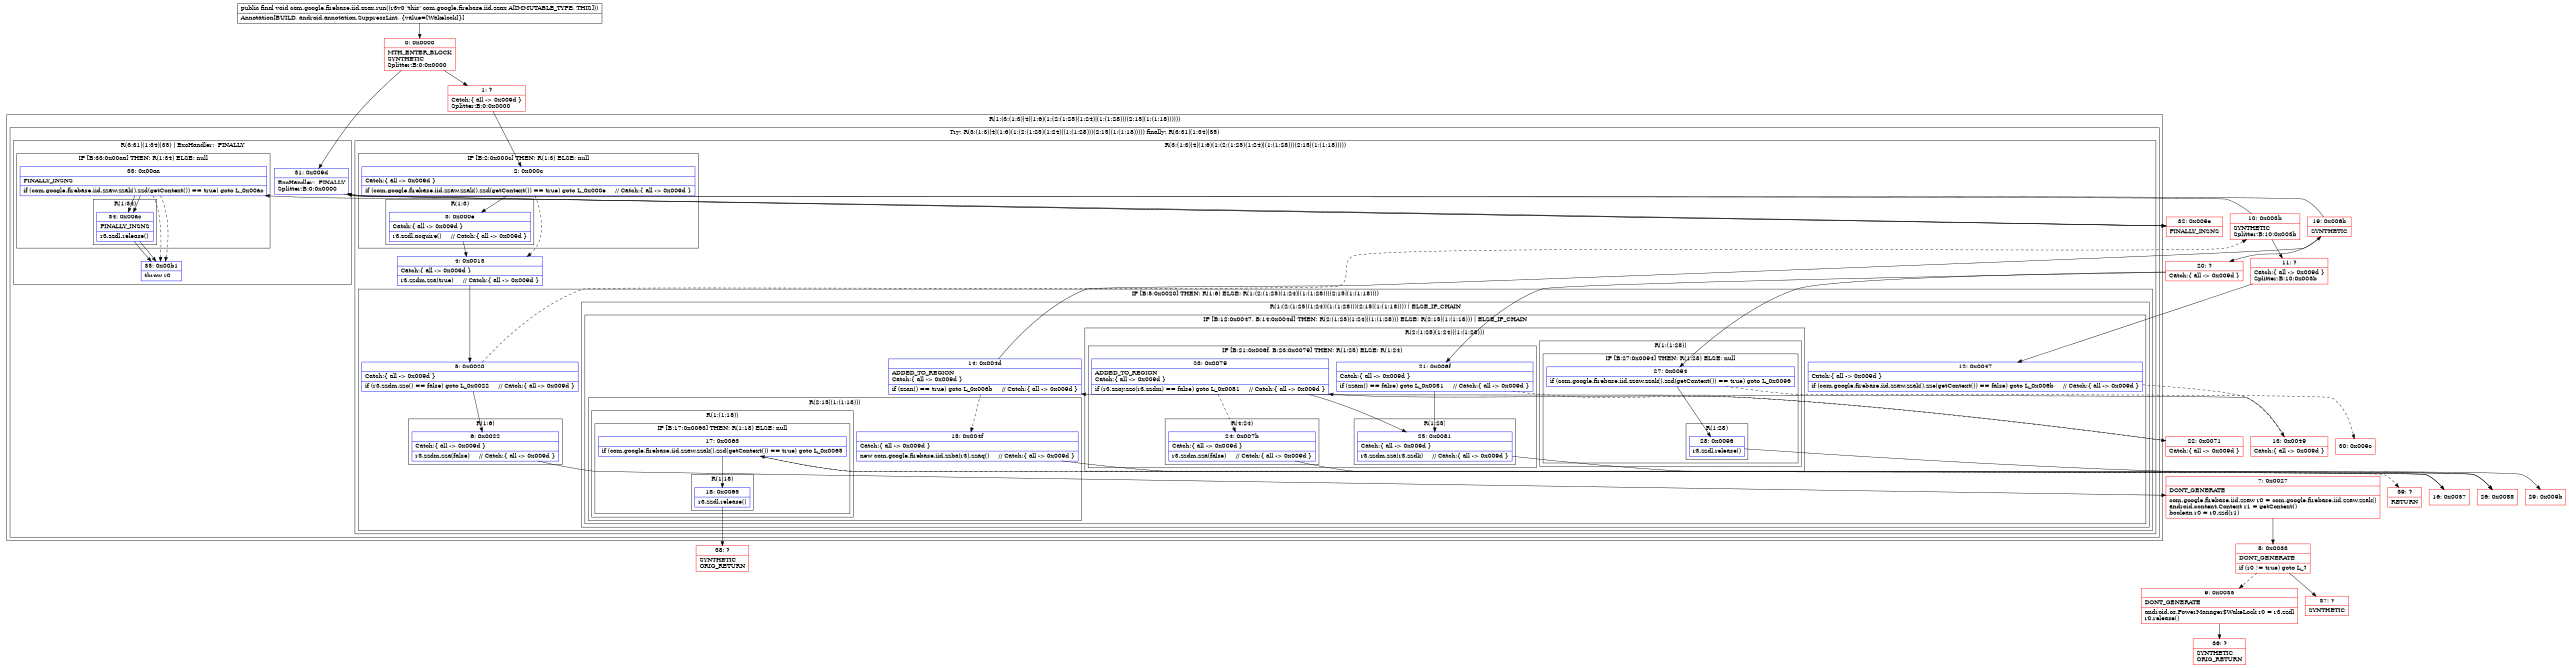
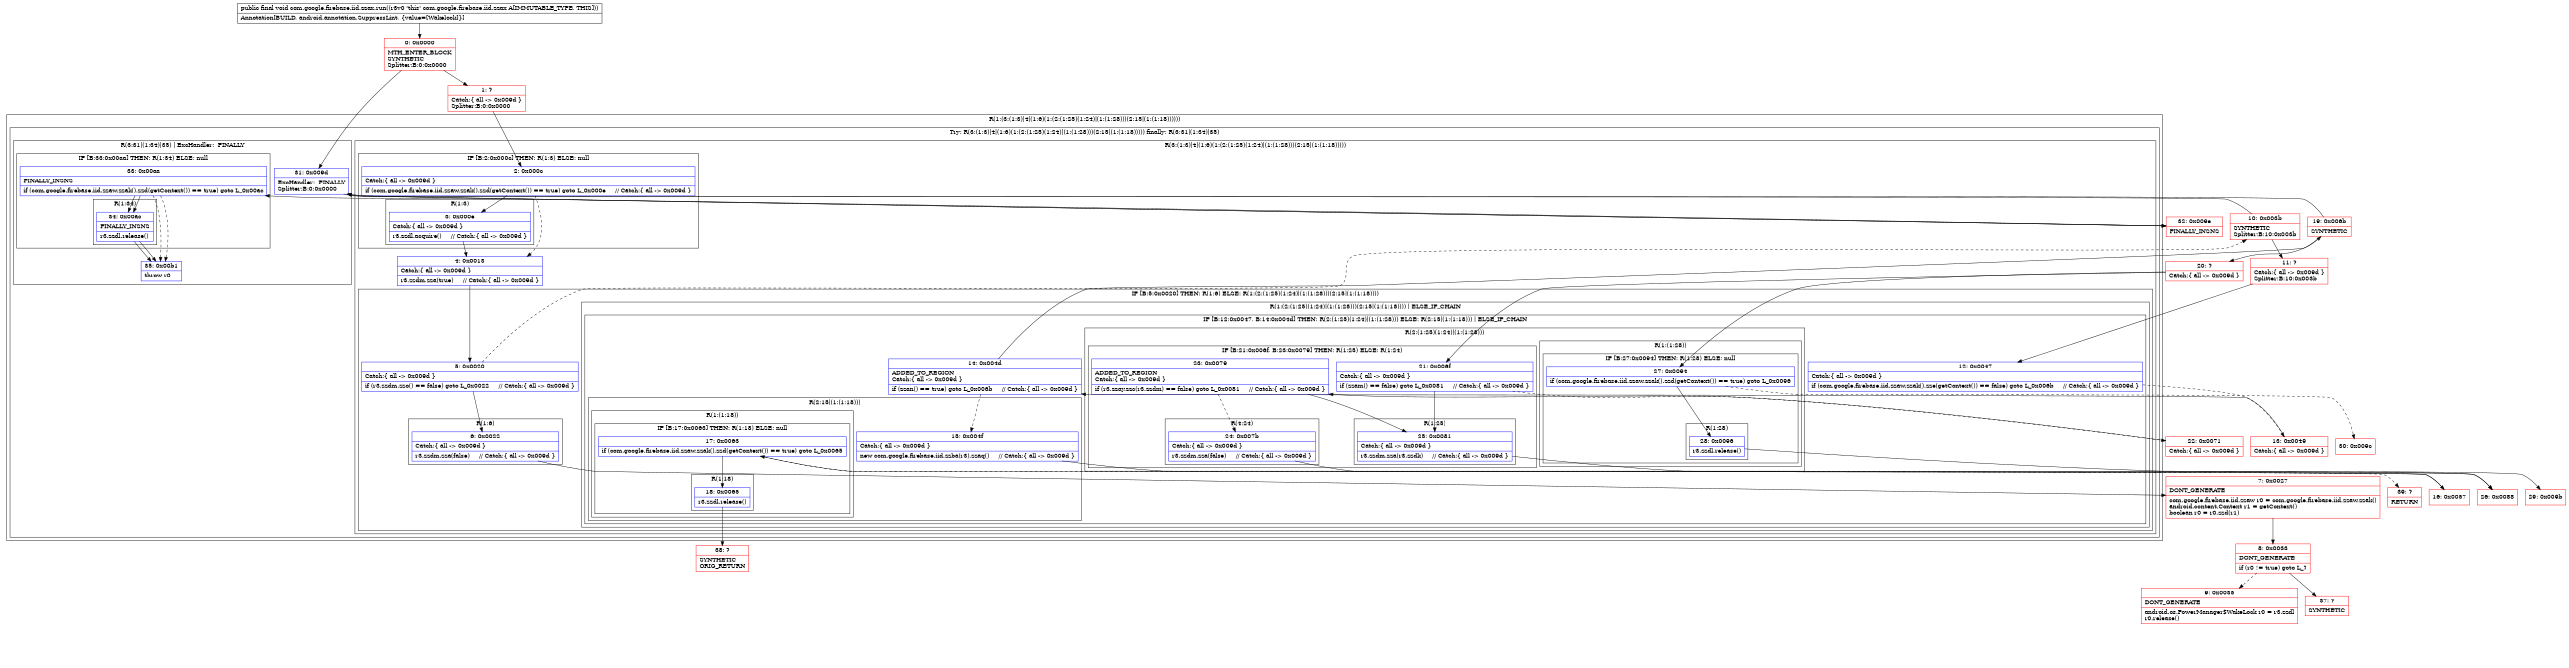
node "36: ?": removed
